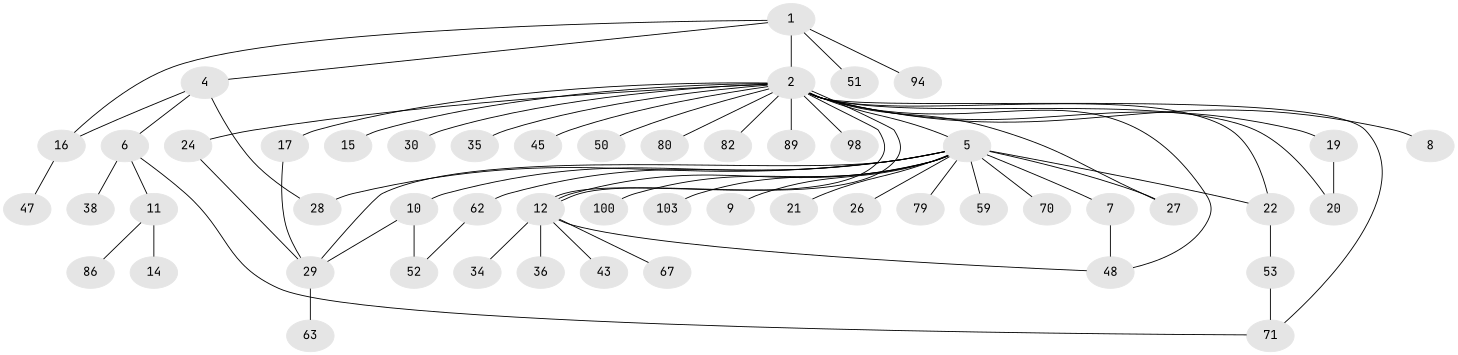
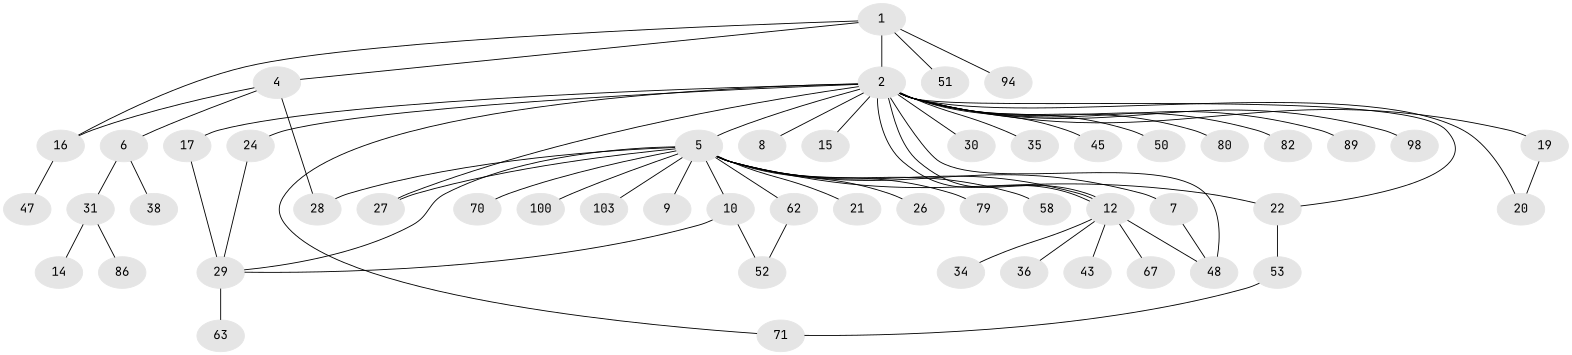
node "11": label "11" -> "31"
node "59": label "59" -> "58"
edge "6" -- "71": removed
